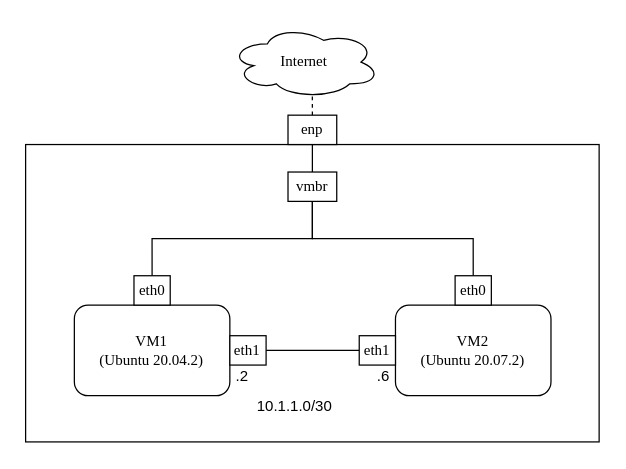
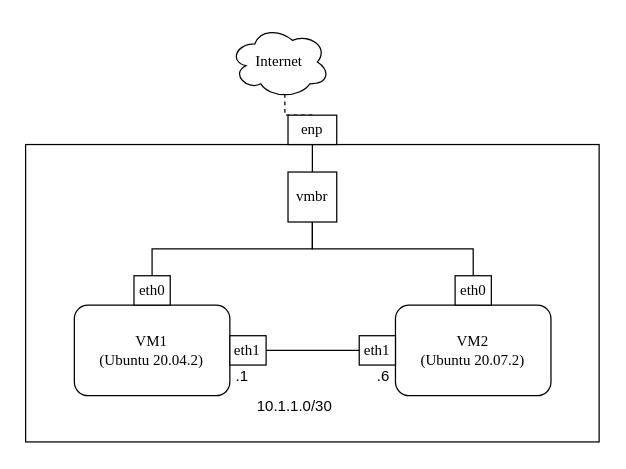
node "Internet": size 150x73 -> 100x73
node "vmbr": size 49x29 -> 49x50
node ".2": label ".2" -> ".1"
